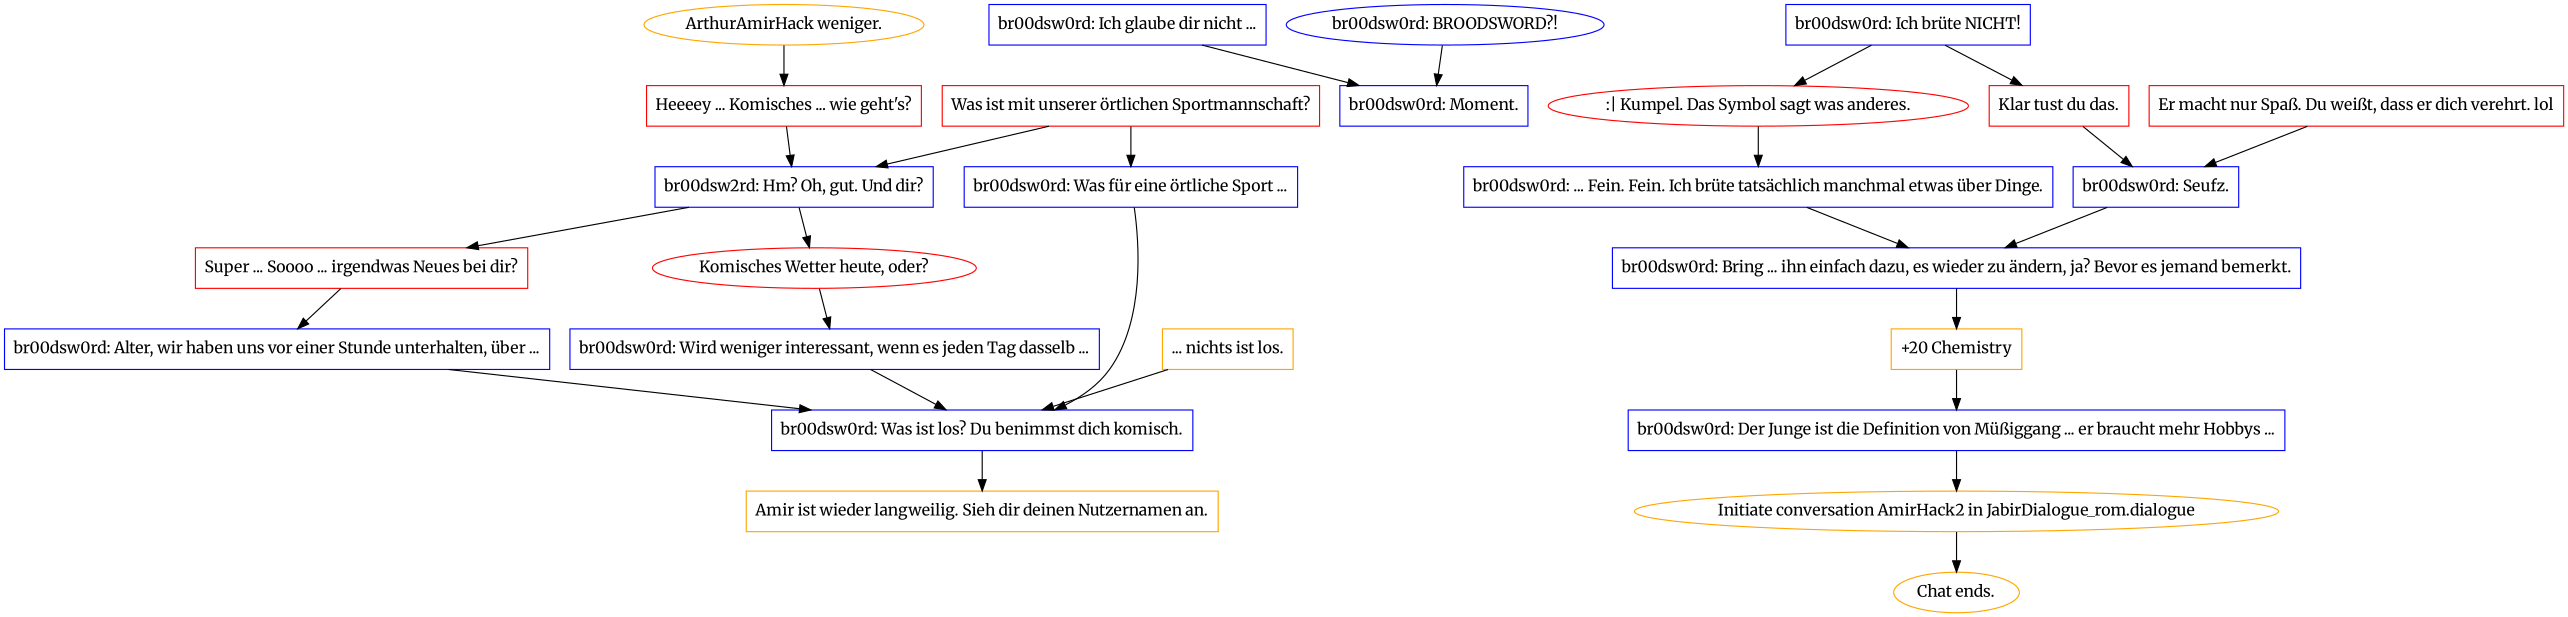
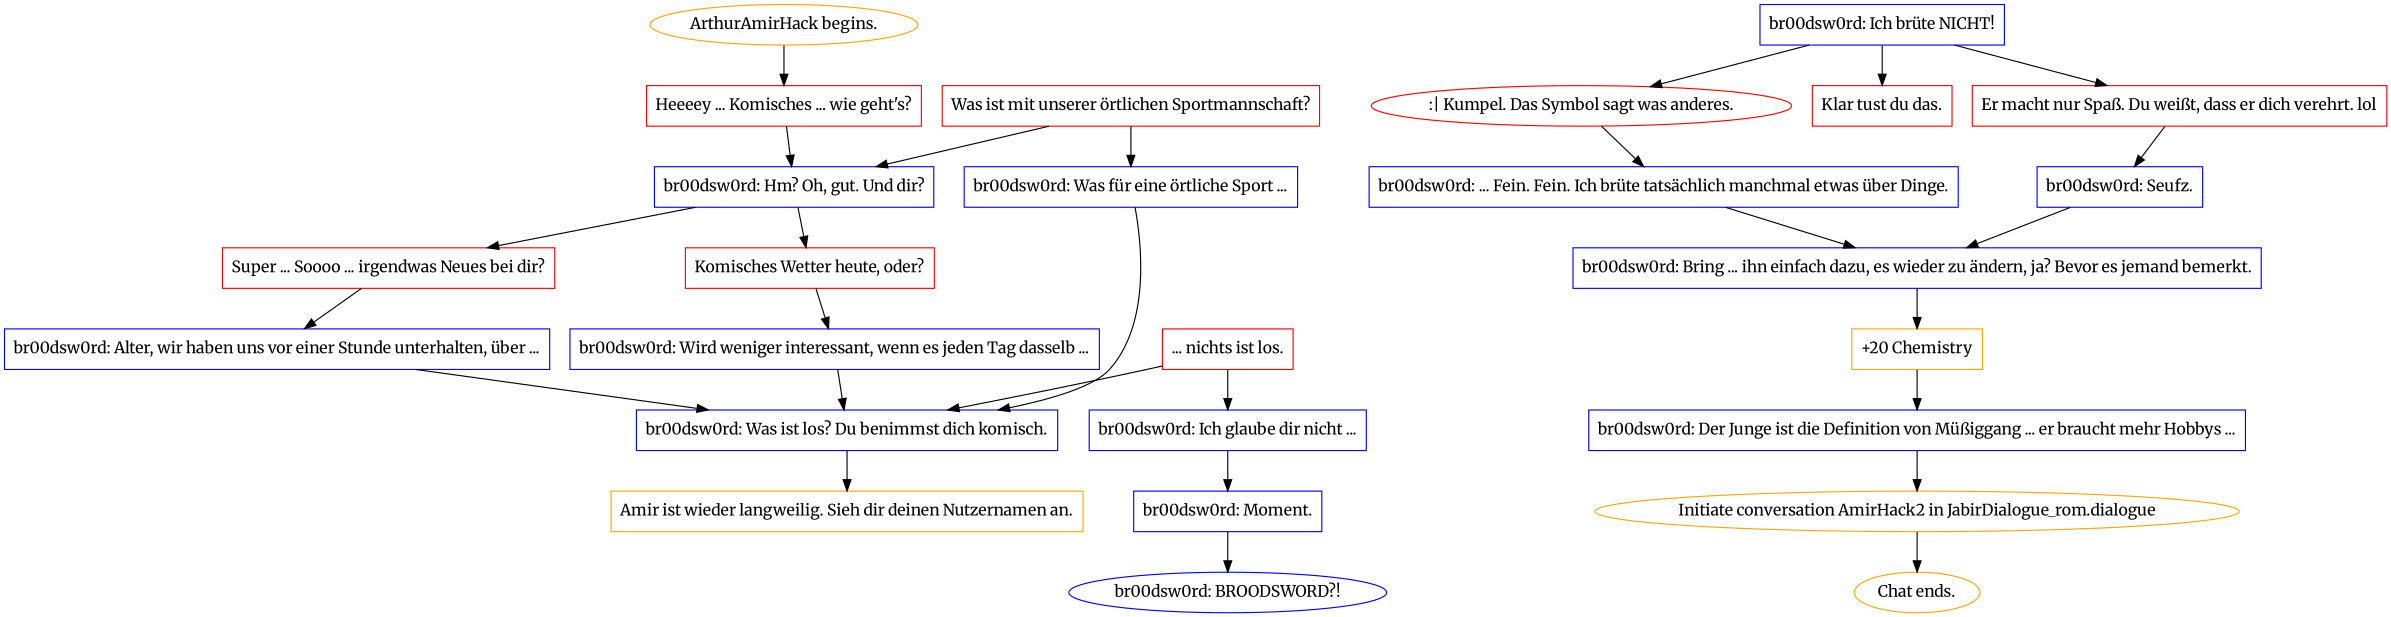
node "ArthurAmirHack weniger.": label "ArthurAmirHack weniger." -> "ArthurAmirHack begins."
edge "br00dsw0rd: BROODSWORD?!" -> "br00dsw0rd: Moment.": reversed
edge "br00dsw0rd: Ich brüte NICHT!" -> "Er macht nur Spaß. Du weißt, dass er dich verehrt. lol": added
edge "Klar tust du das." -> "br00dsw0rd: Seufz.": removed
node "br00dsw2rd: Hm? Oh, gut. Und dir?": label "br00dsw2rd: Hm? Oh, gut. Und dir?" -> "br00dsw0rd: Hm? Oh, gut. Und dir?"
node "Komisches Wetter heute, oder?": shape ellipse -> box
node "... nichts ist los.": color orange -> red
edge "... nichts ist los." -> "br00dsw0rd: Ich glaube dir nicht ...": added
